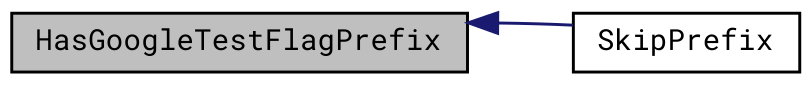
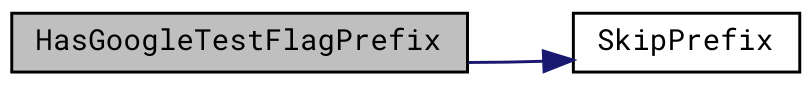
edge "SkipPrefix" -> "HasGoogleTestFlagPrefix": reversed
